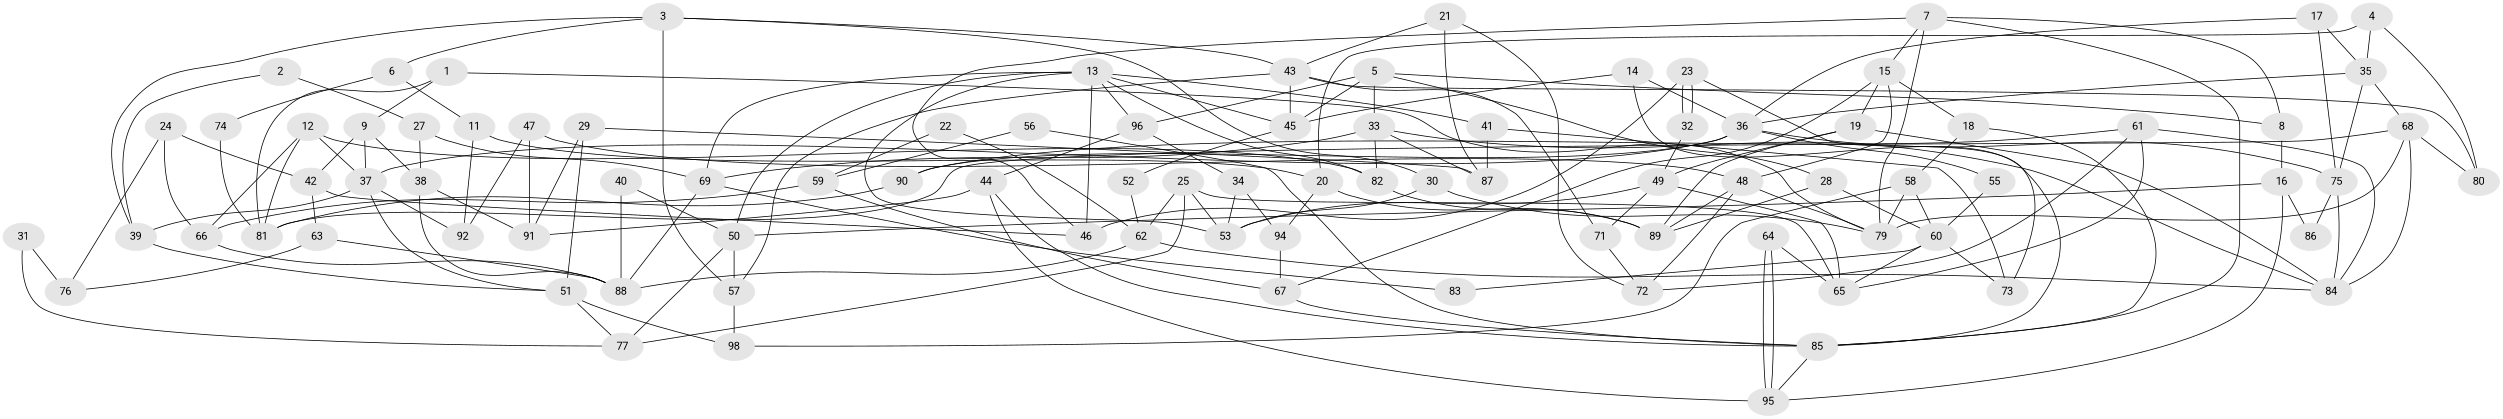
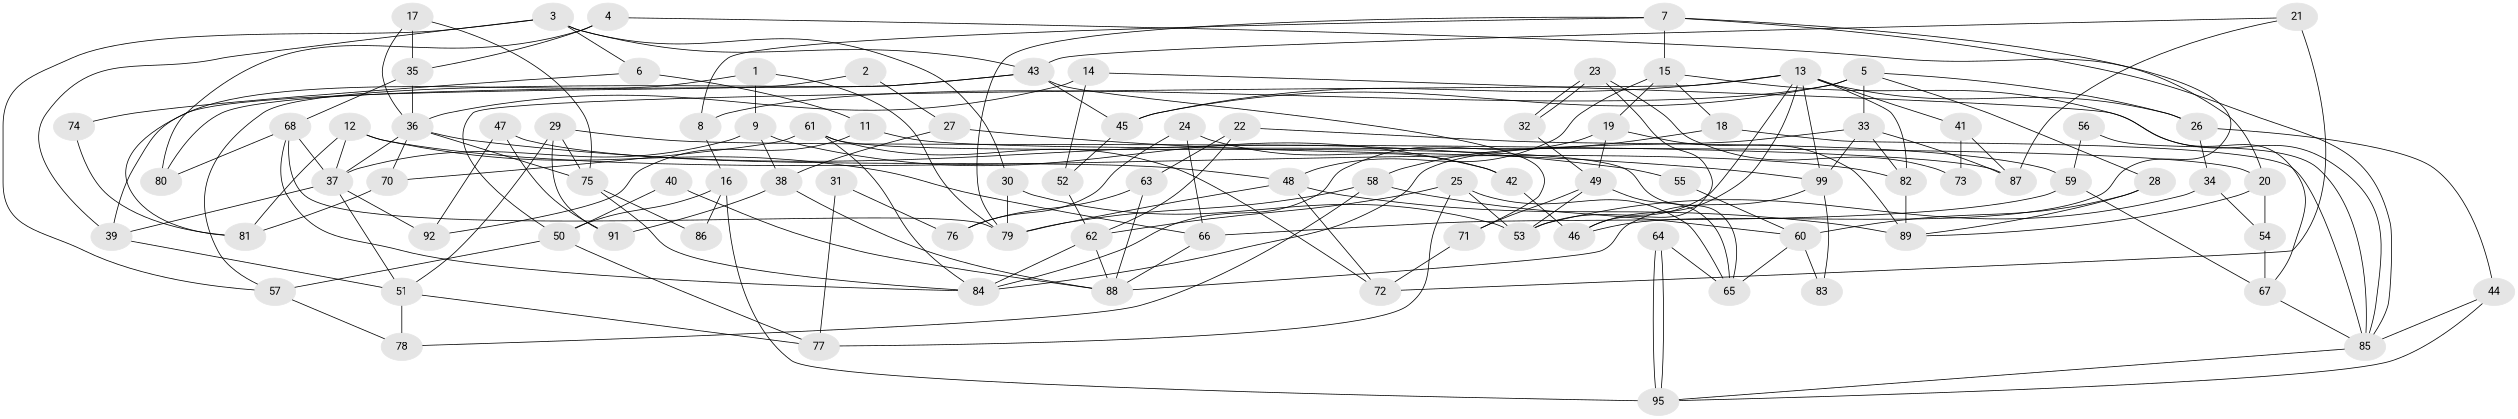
edge "14" -- "45": now "14" -- "52"
node "96": label "96" -> "26"
edge "35" -- "75": now "29" -- "75"
edge "68" -- "81": now "68" -- "37"
node "69": label "69" -> "99"
node "90": label "90" -> "70"
edge "44" -- "91": removed
edge "42" -- "63": now "22" -- "63"
node "94": label "94" -> "54"
edge "60" -- "73": removed
node "98": label "98" -> "78"
